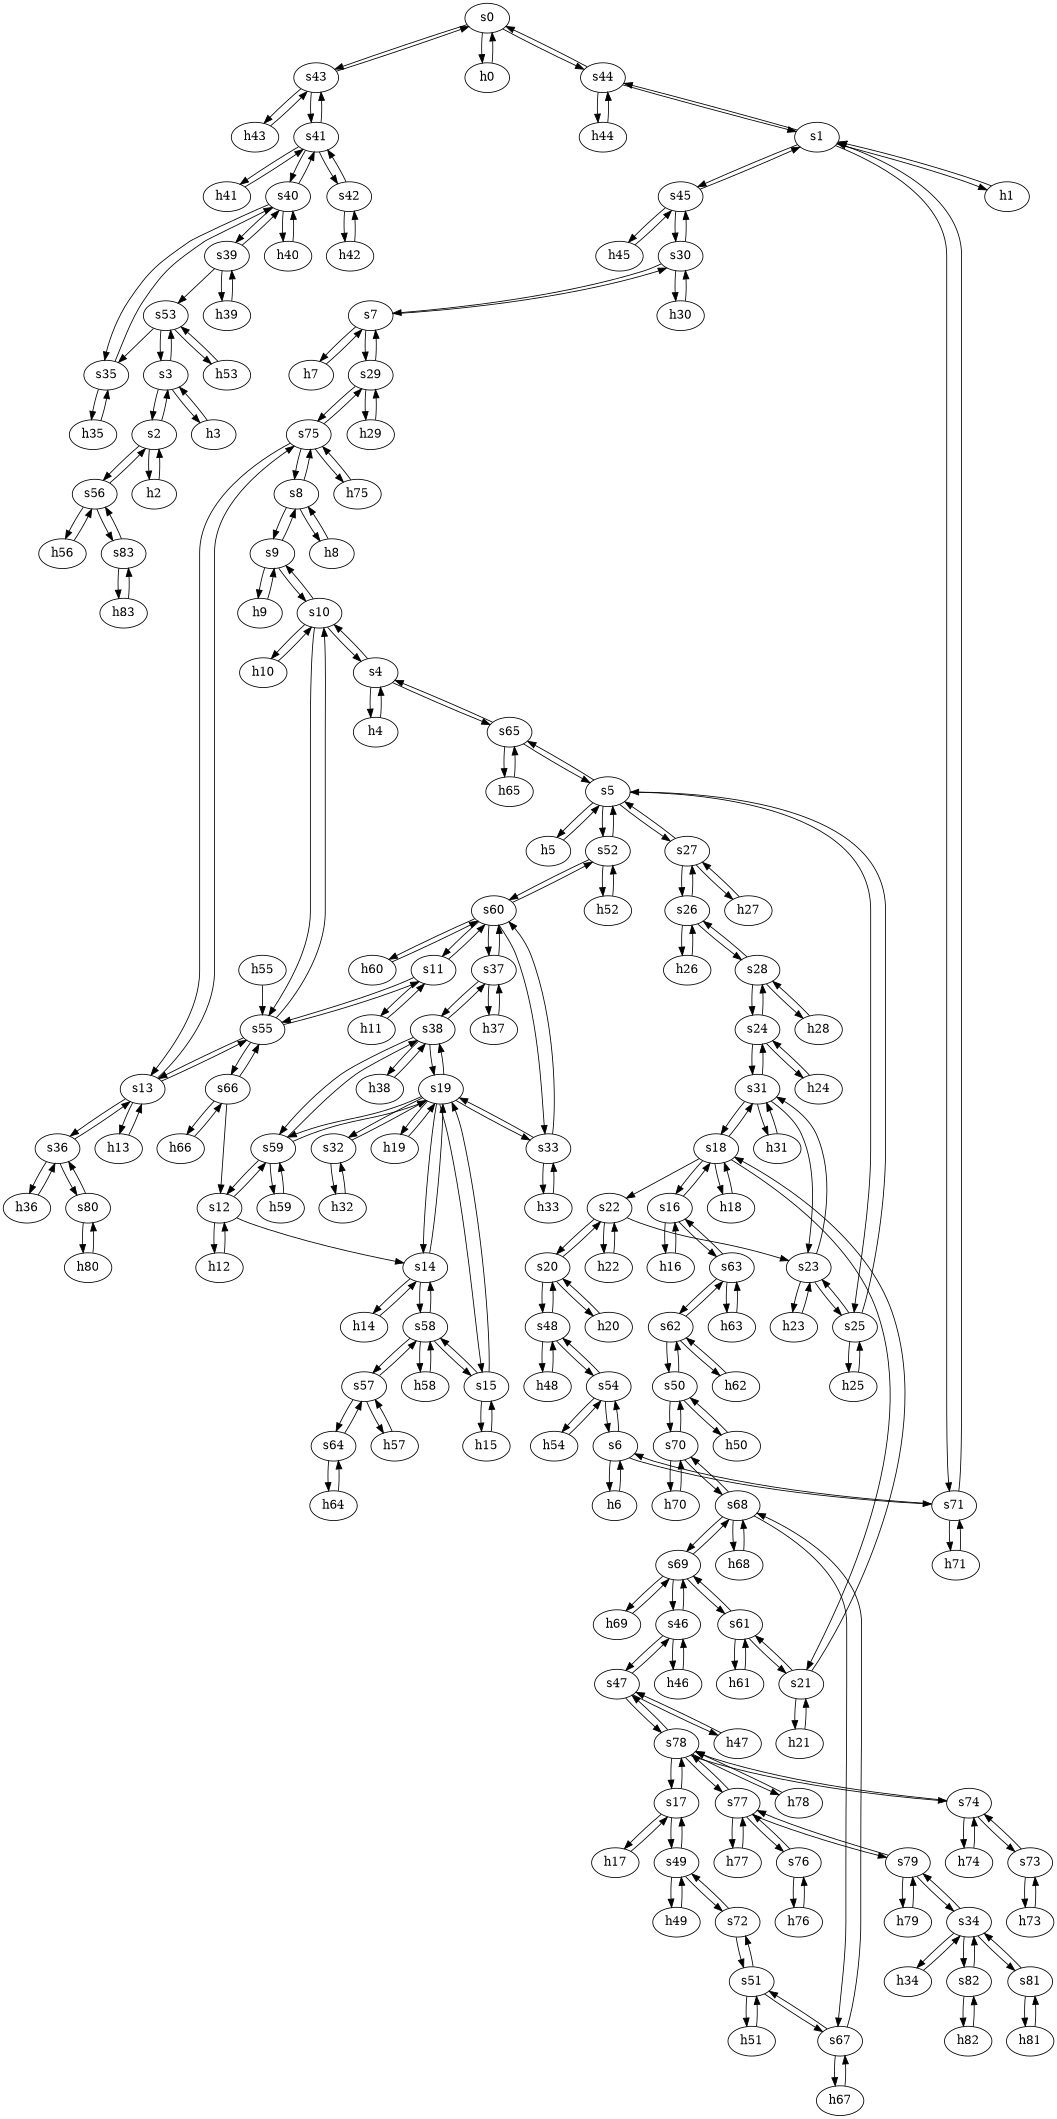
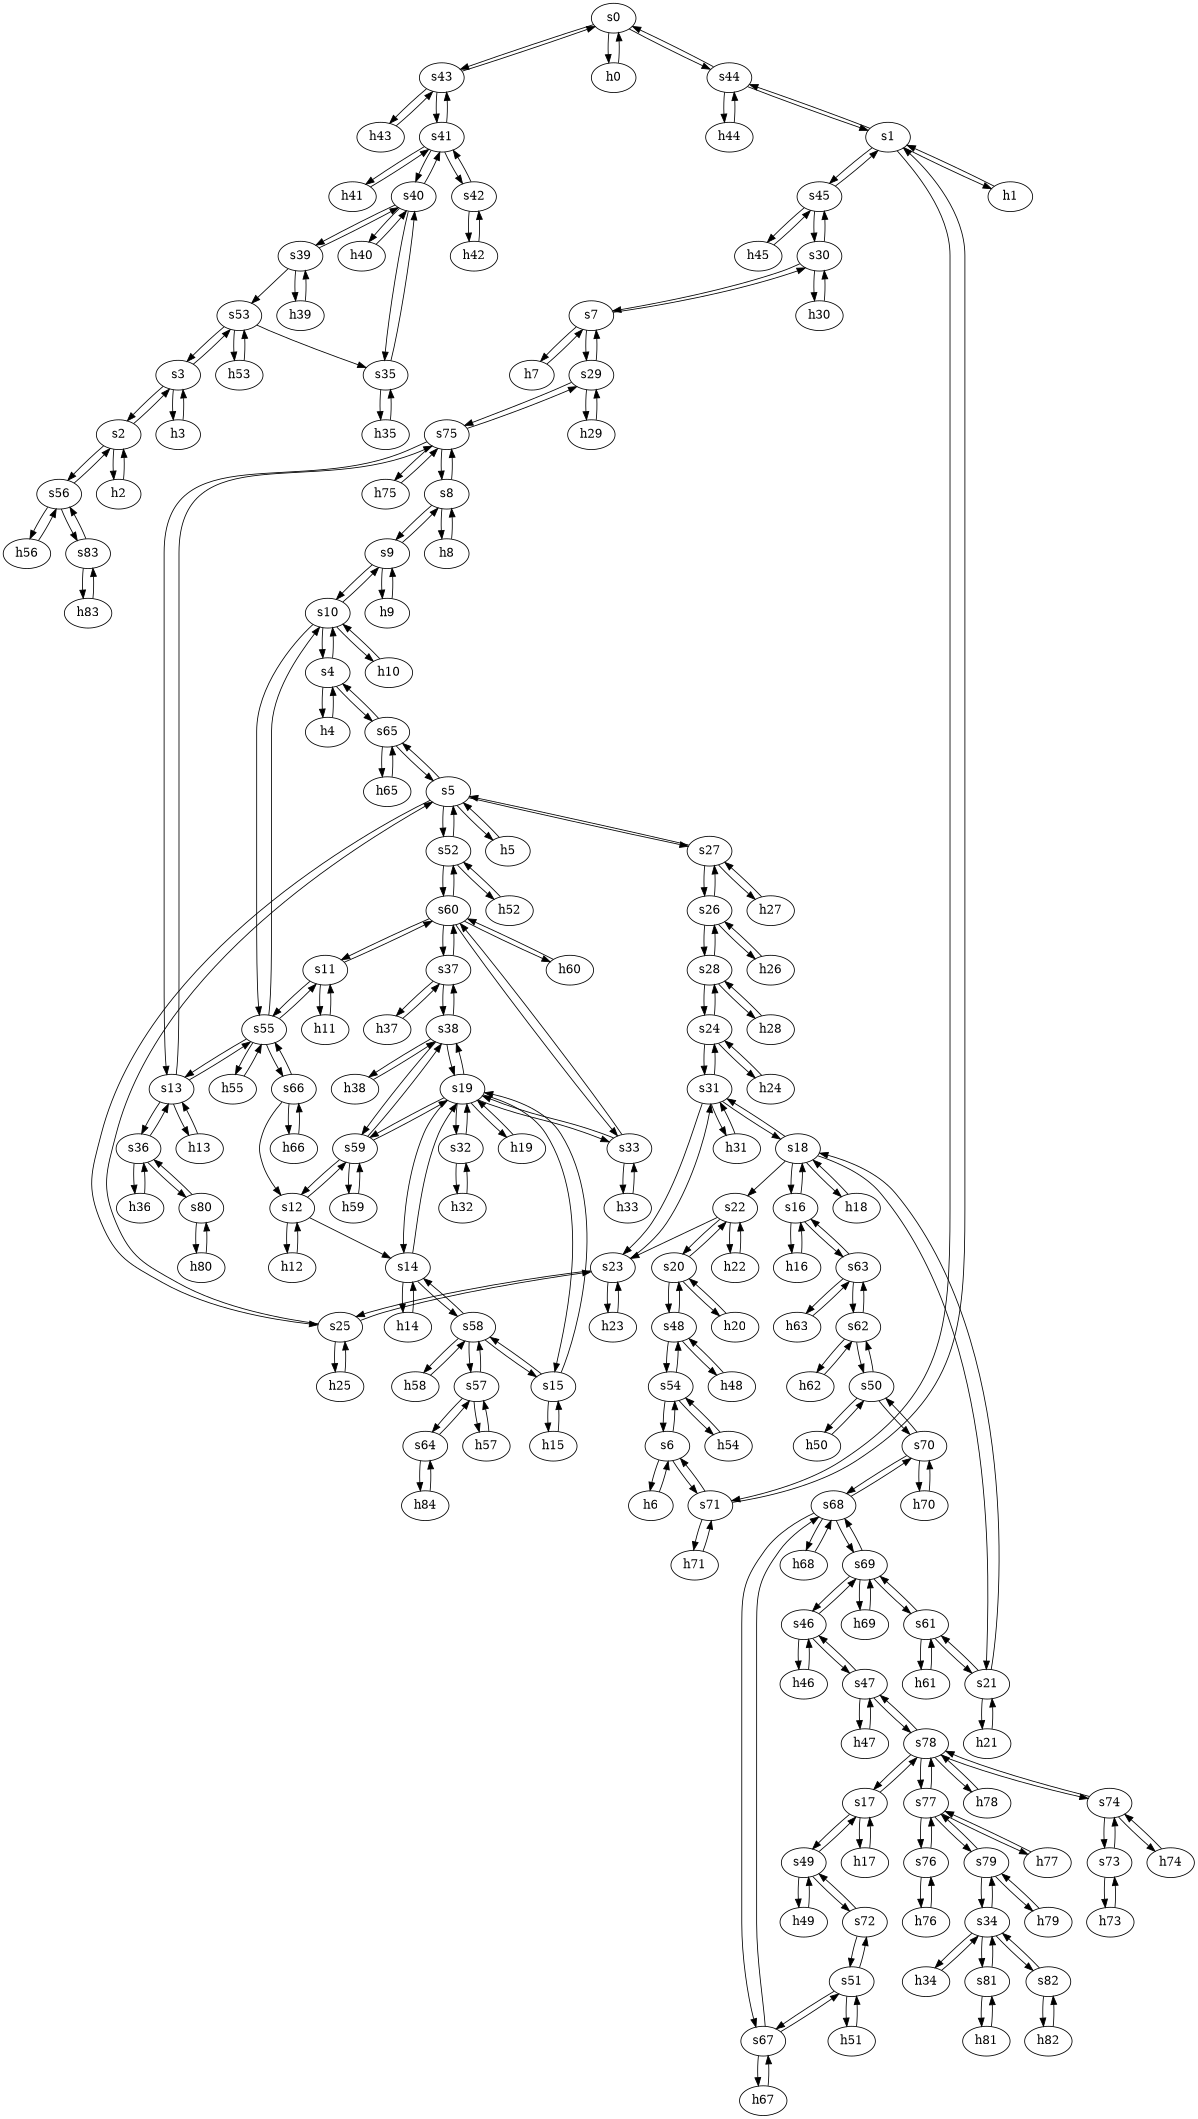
edge "s55" -> "h55": added
node "h64": label "h64" -> "h84"
